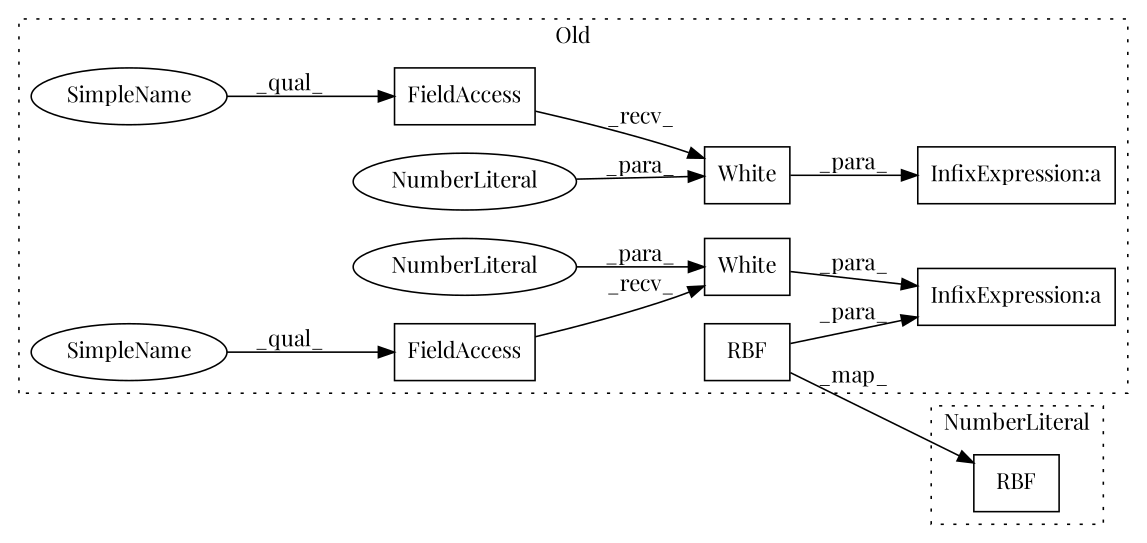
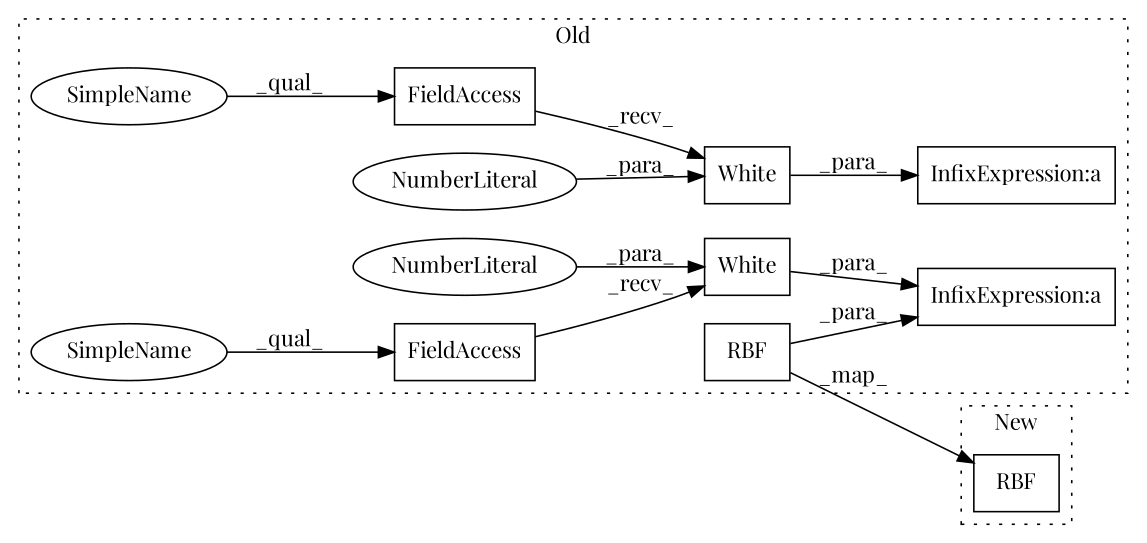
cluster "NumberLiteral": label "NumberLiteral" -> "New"
